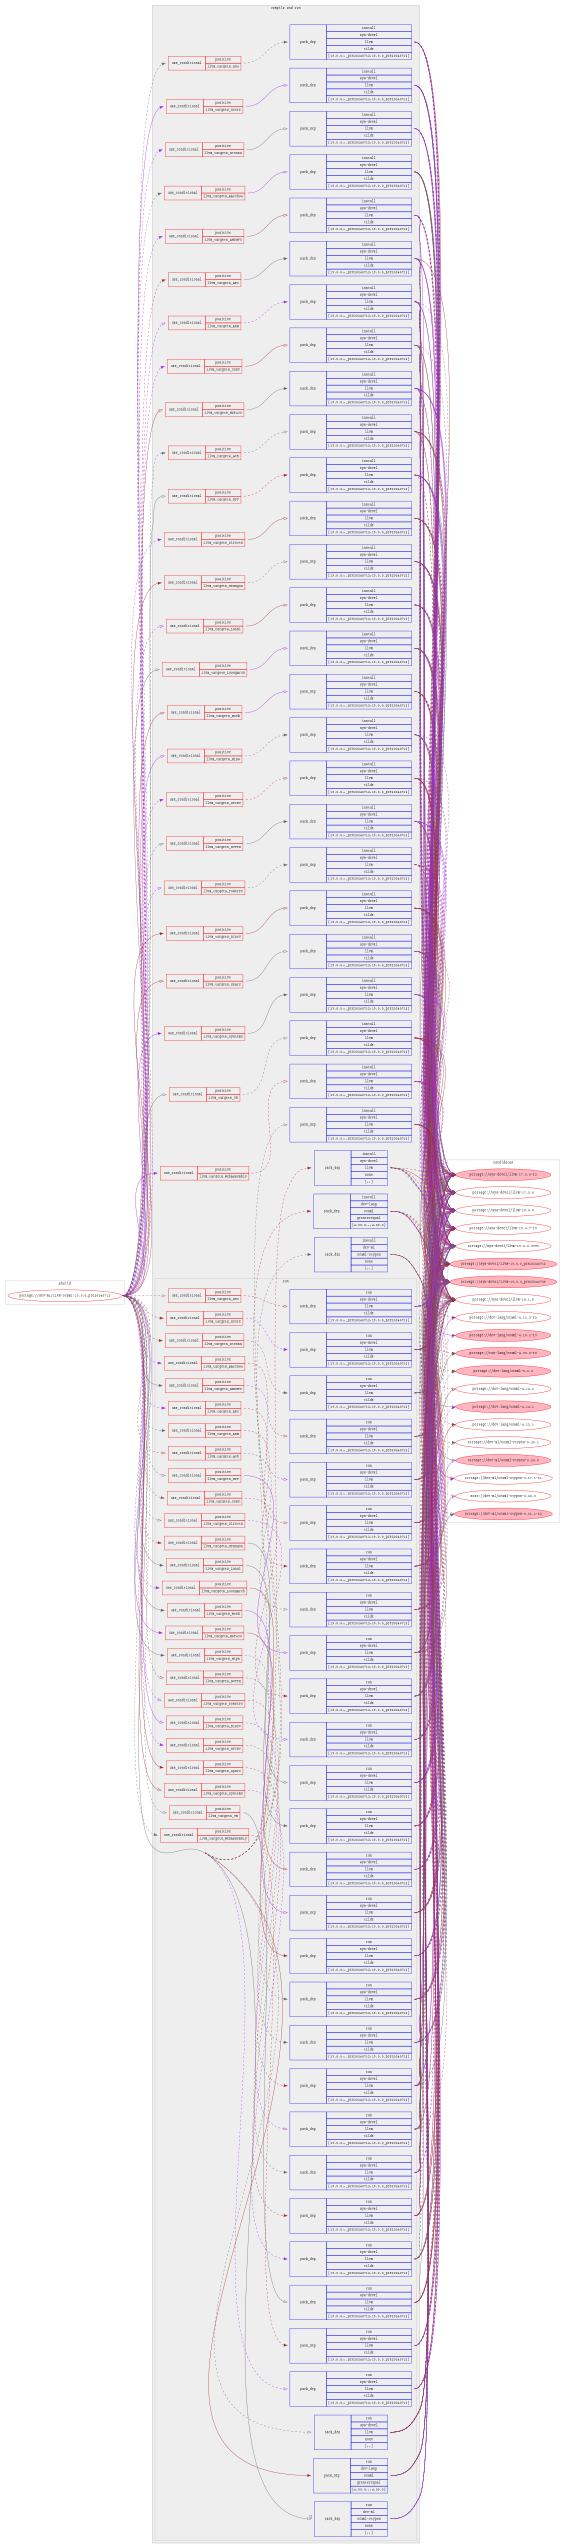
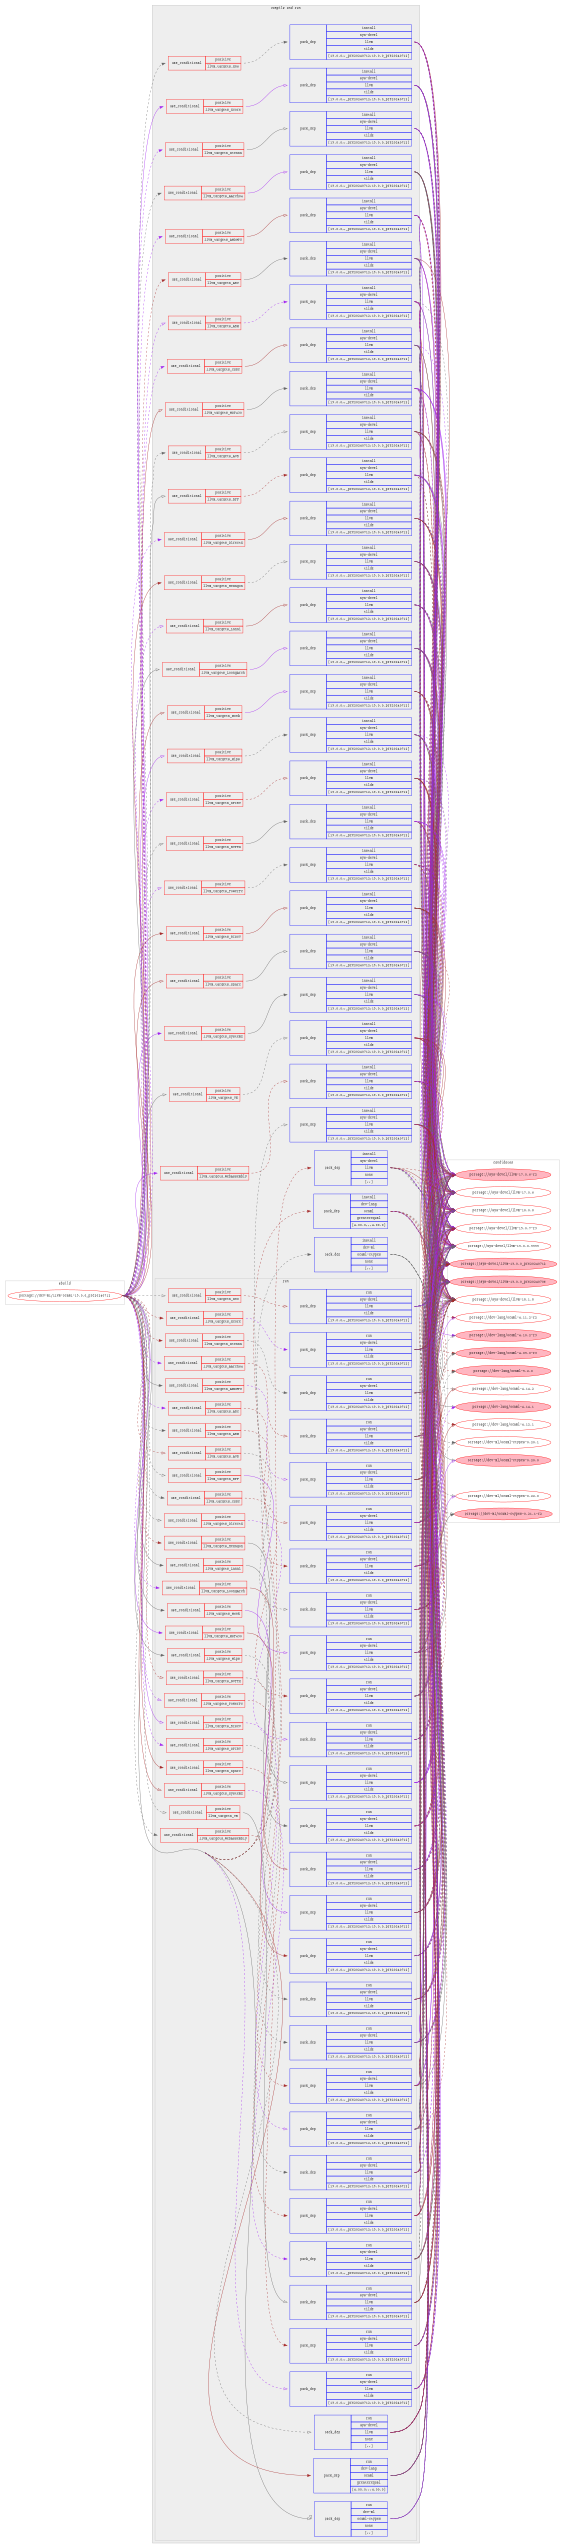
node "portage://run-lang/ocaml-4.09.0-r3": label "portage://run-lang/ocaml-4.09.0-r3" -> "portage://dev-lang/ocaml-4.09.0-r3"
node "portage://dev-ml/ocaml-ctypes-0.17.1-r1": removed
node "none://dev-ml/ocaml-ctypes-0.22.0": label "none://dev-ml/ocaml-ctypes-0.22.0" -> "portage://dev-ml/ocaml-ctypes-0.22.0"
